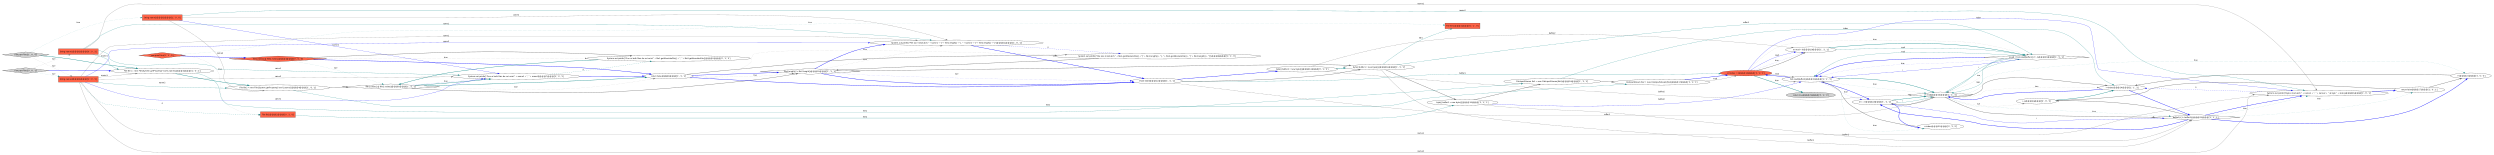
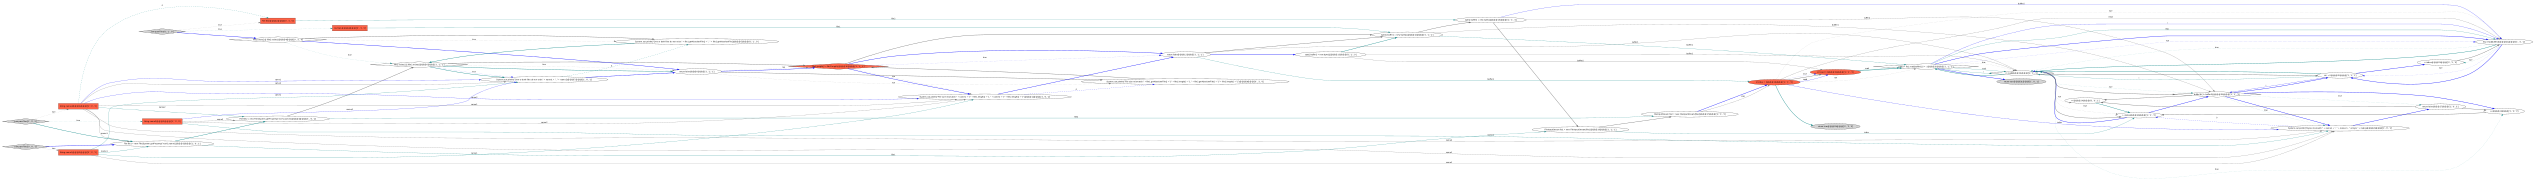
edge "byte(( buffer1 = new byte((((@@@14@@@['1', '1', '1']" -> "File file1@@@2@@@['0', '1', '0']": reversed
node "int read = 0@@@19@@@['1', '1', '1']": fillcolor white -> tomato
node "compareFiles['0', '1', '0']": fillcolor tomato -> lightgray
node "!file1.exists() || !file2.exists()@@@4@@@['0', '1', '0']": fillcolor tomato -> white
node "file1.length() != file2.length()@@@10@@@['1', '1', '1']": fillcolor white -> tomato
edge "i < read@@@23@@@['1', '1', '1']" -> "(read = fis1.read(buffer1)) != -1@@@20@@@['1', '1', '1']": style solid -> bold
edge "compareFiles['0', '0', '1']" -> "String name2@@@2@@@['1', '0', '1']": removed, label "true"
edge "fis2.read(buffer2)@@@21@@@['1', '1', '1']" -> "int index = 0@@@18@@@['1', '1', '1']": removed
node "return true@@@31@@@['1', '0', '1']": added
edge "return false@@@8@@@['1', '1', '1']" -> "return false@@@12@@@['1', '1', '1']": removed
